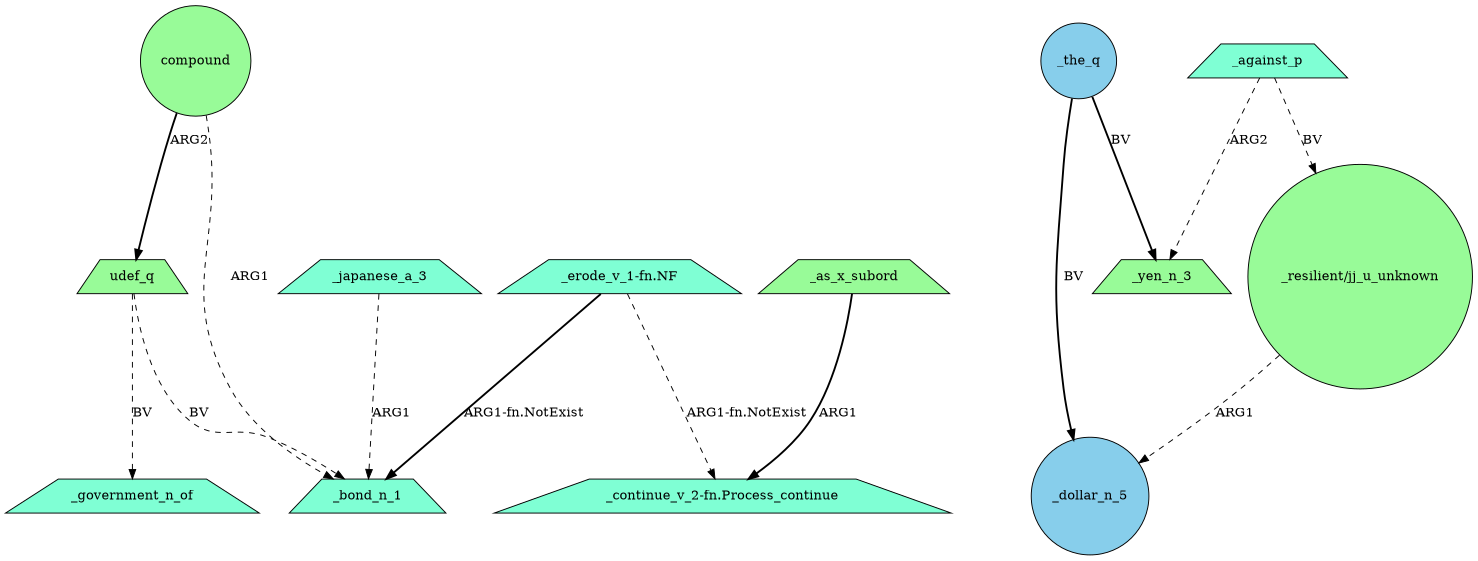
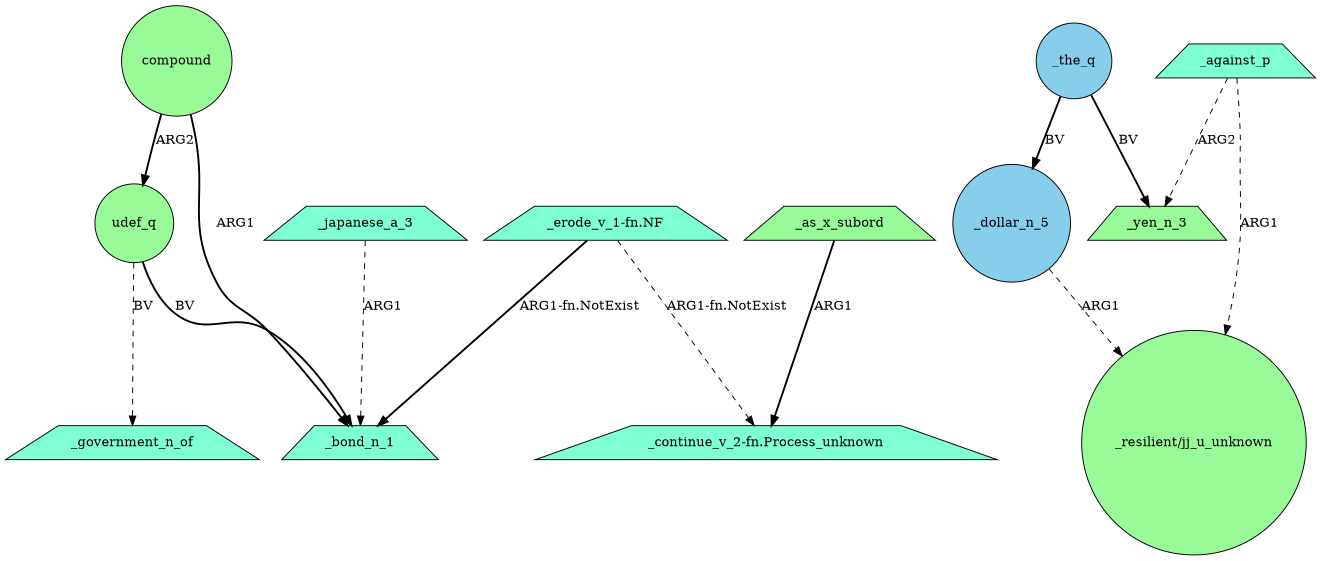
edge "_against_p" -> "_resilient/jj_u_unknown": label "BV" -> "ARG1"
node "udef_q": shape trapezium -> circle
edge "compound" -> "_bond_n_1": style dashed -> bold
edge "_resilient/jj_u_unknown" -> "_dollar_n_5": reversed
edge "udef_q" -> "_bond_n_1": style dashed -> bold
node "_continue_v_2-fn.Process_continue": label "_continue_v_2-fn.Process_continue" -> "_continue_v_2-fn.Process_unknown"
